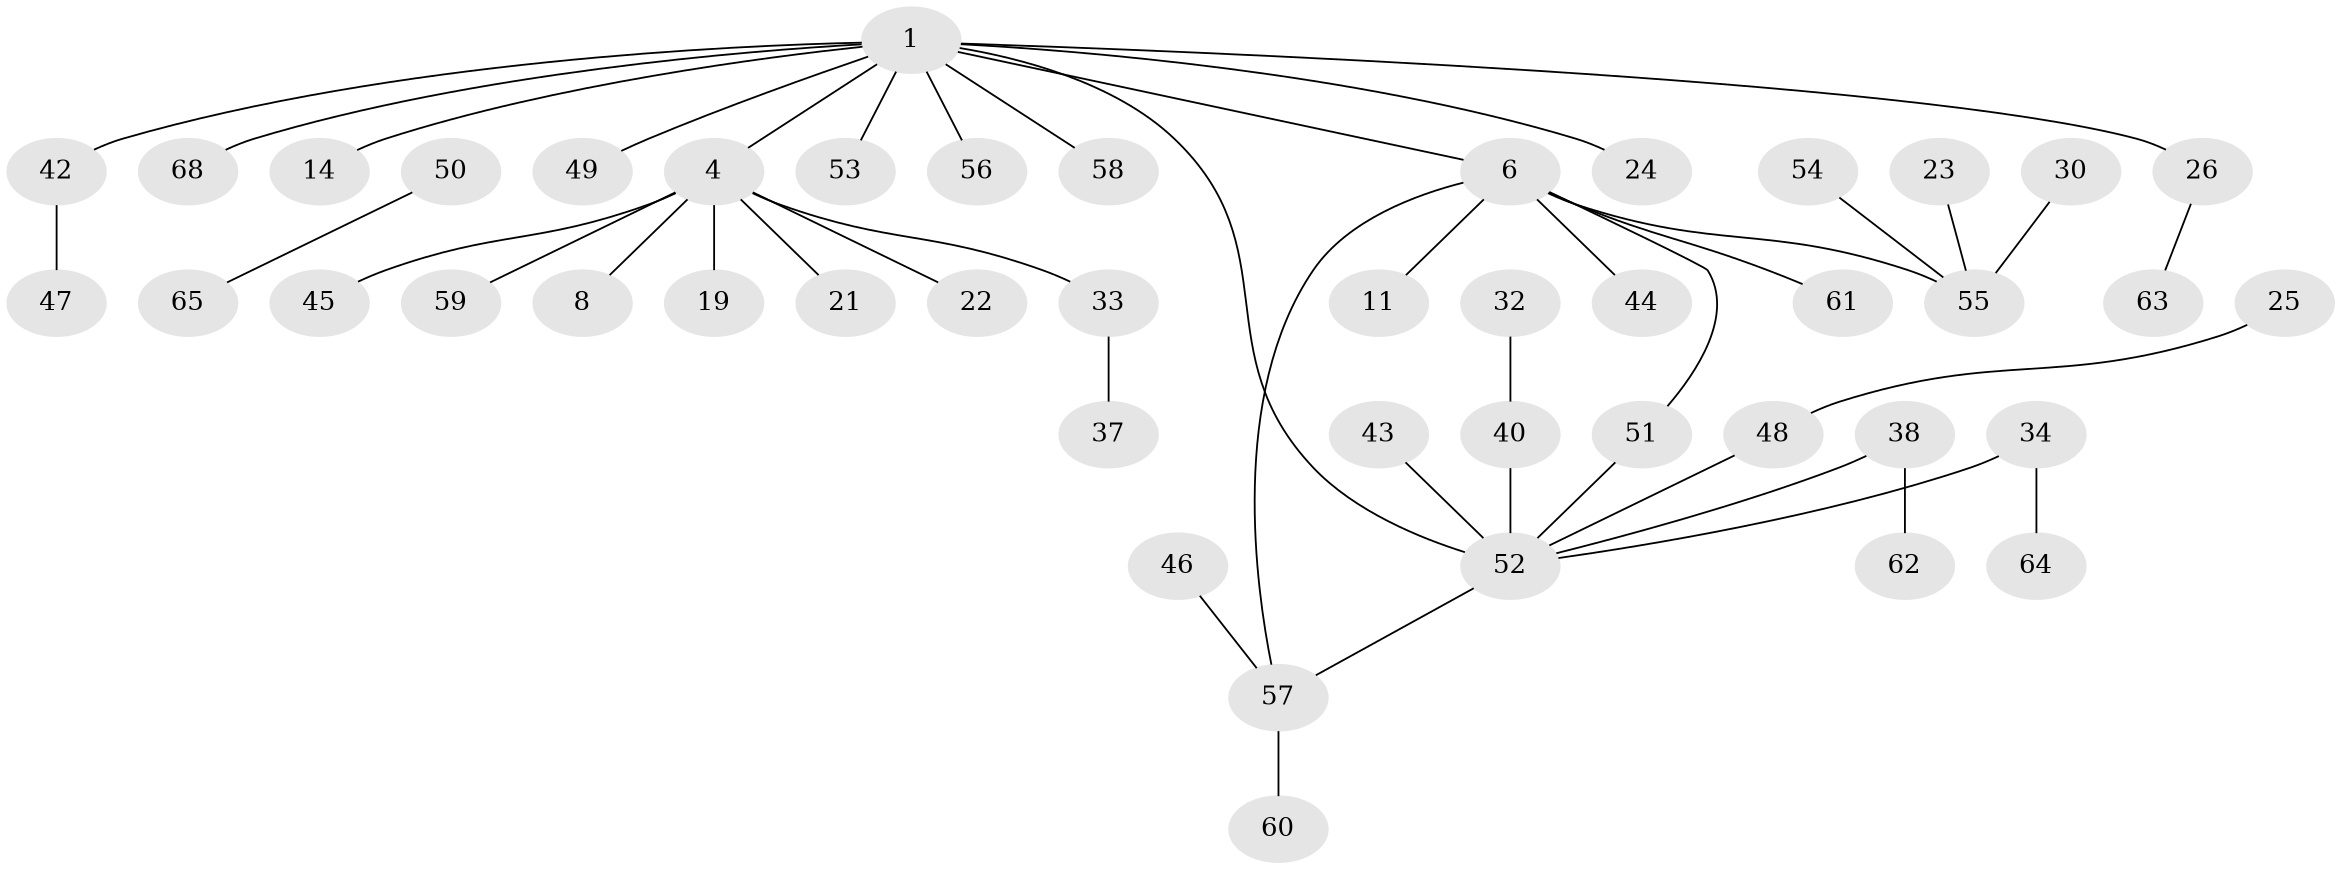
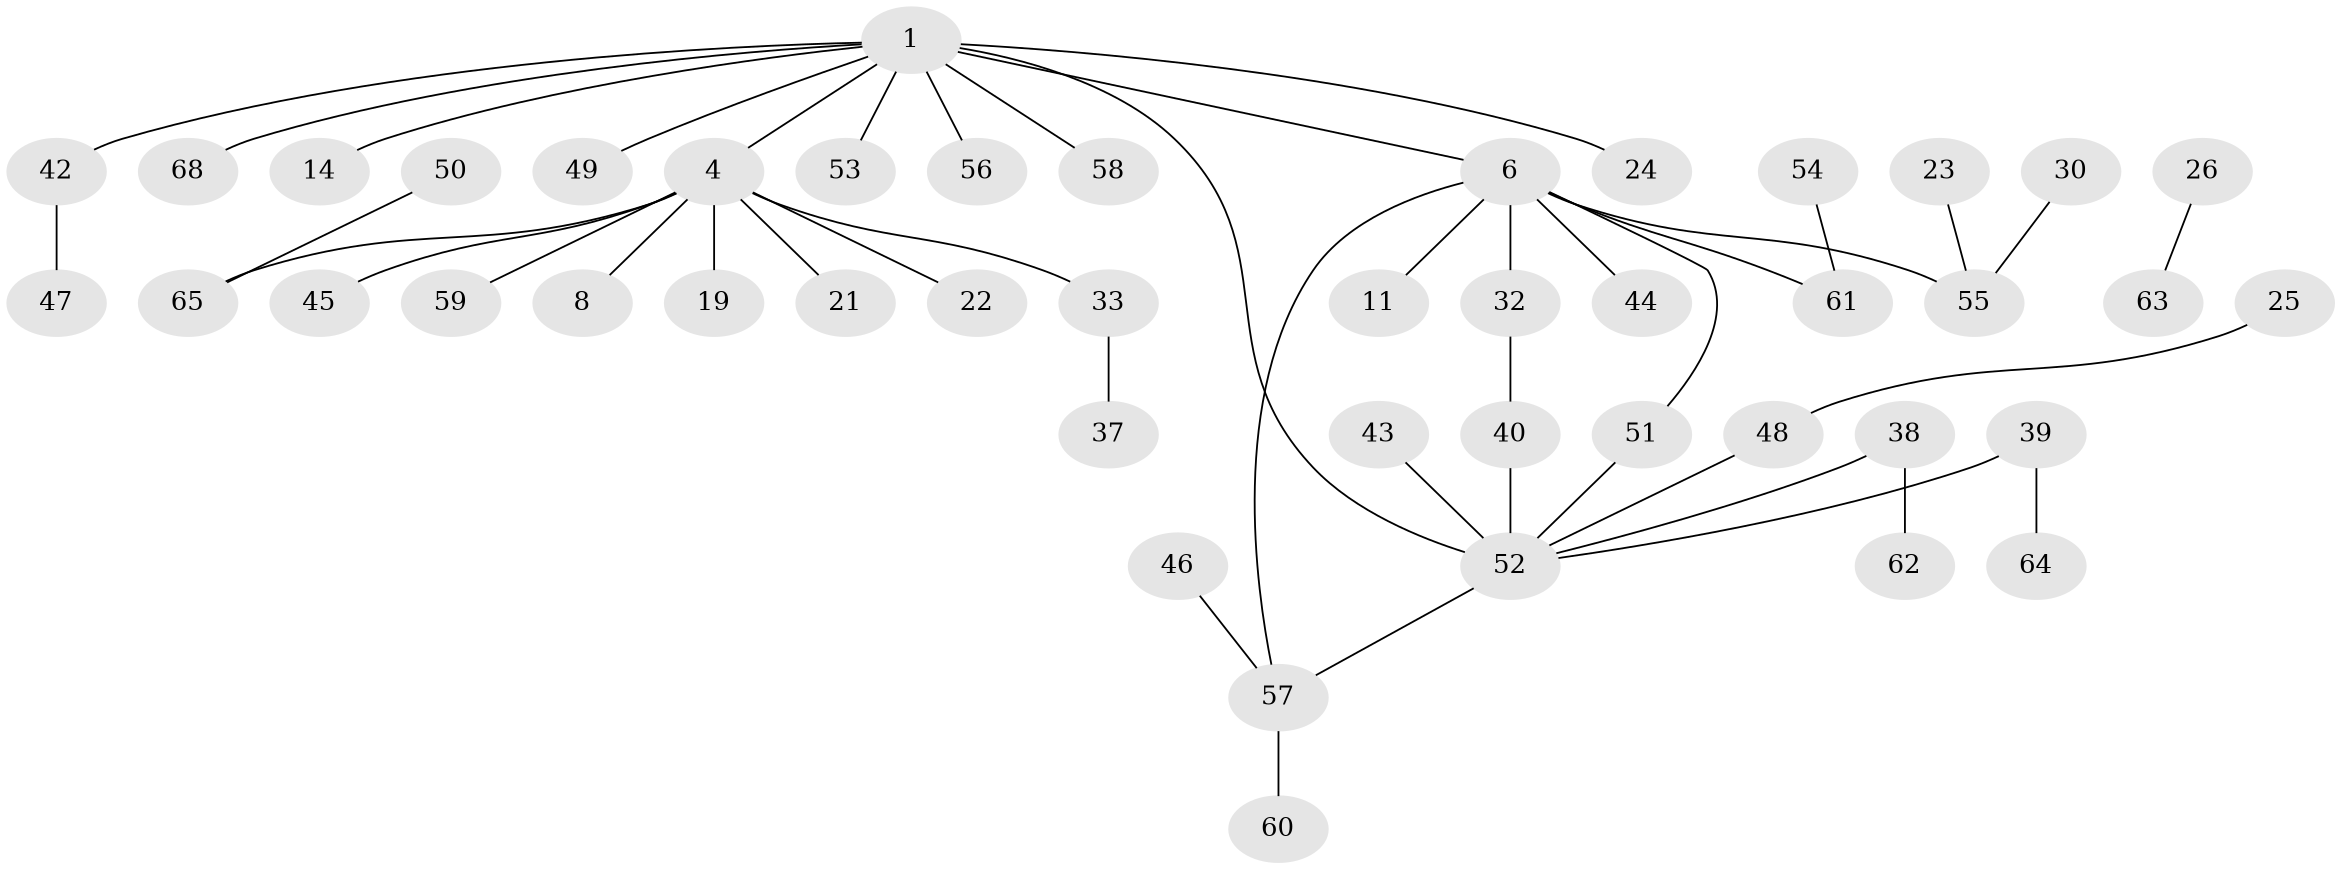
edge "1" -- "26": removed
edge "4" -- "65": added
edge "54" -- "55": now "54" -- "61"
edge "6" -- "32": added
node "34": label "34" -> "39"
